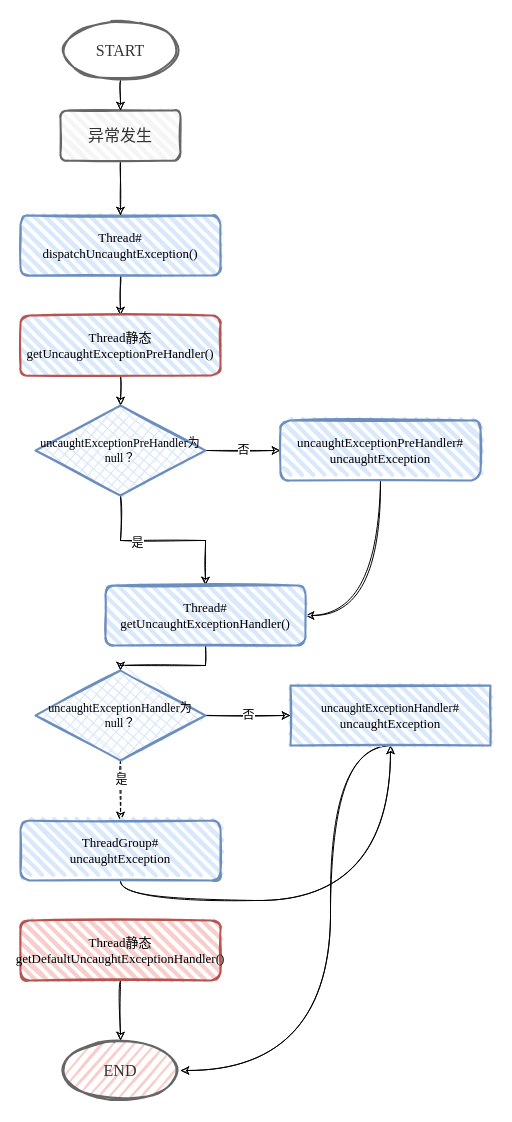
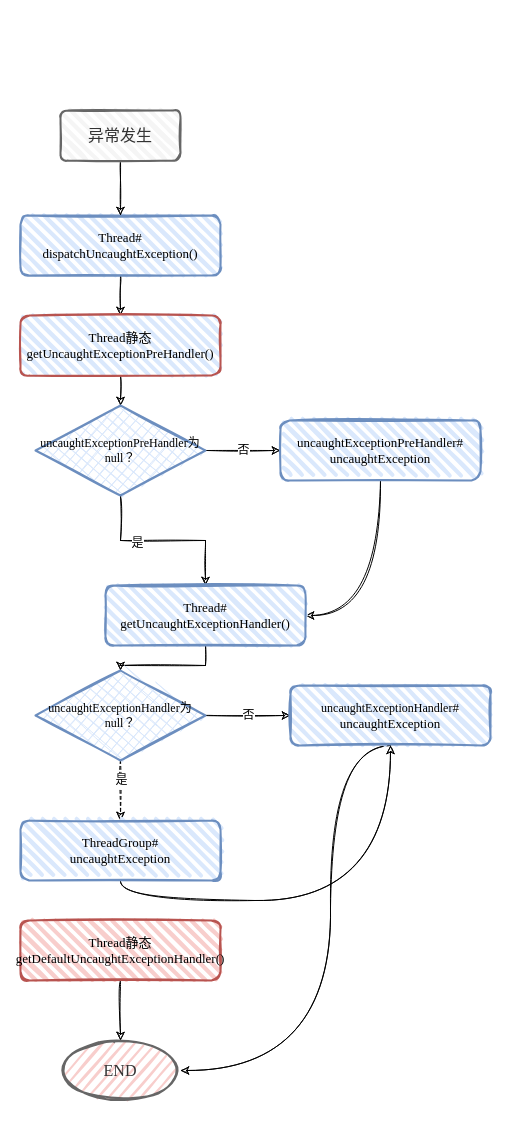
node "START": removed
edge "START" -> "异常发生": removed
node "uncaughtExceptionHandler# uncaughtException": shape rectangle -> rounded rectangle
